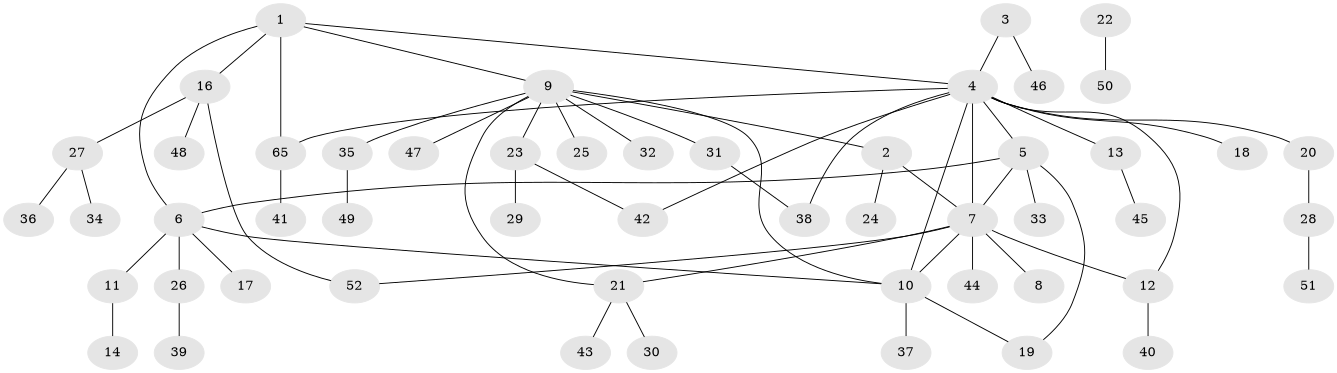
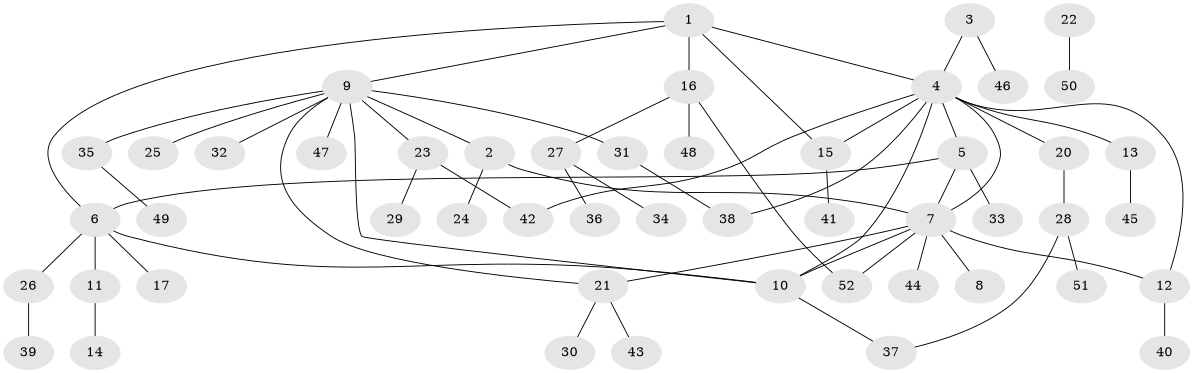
node "65": label "65" -> "15"
node "18": removed
edge "28" -- "37": added
node "19": removed
